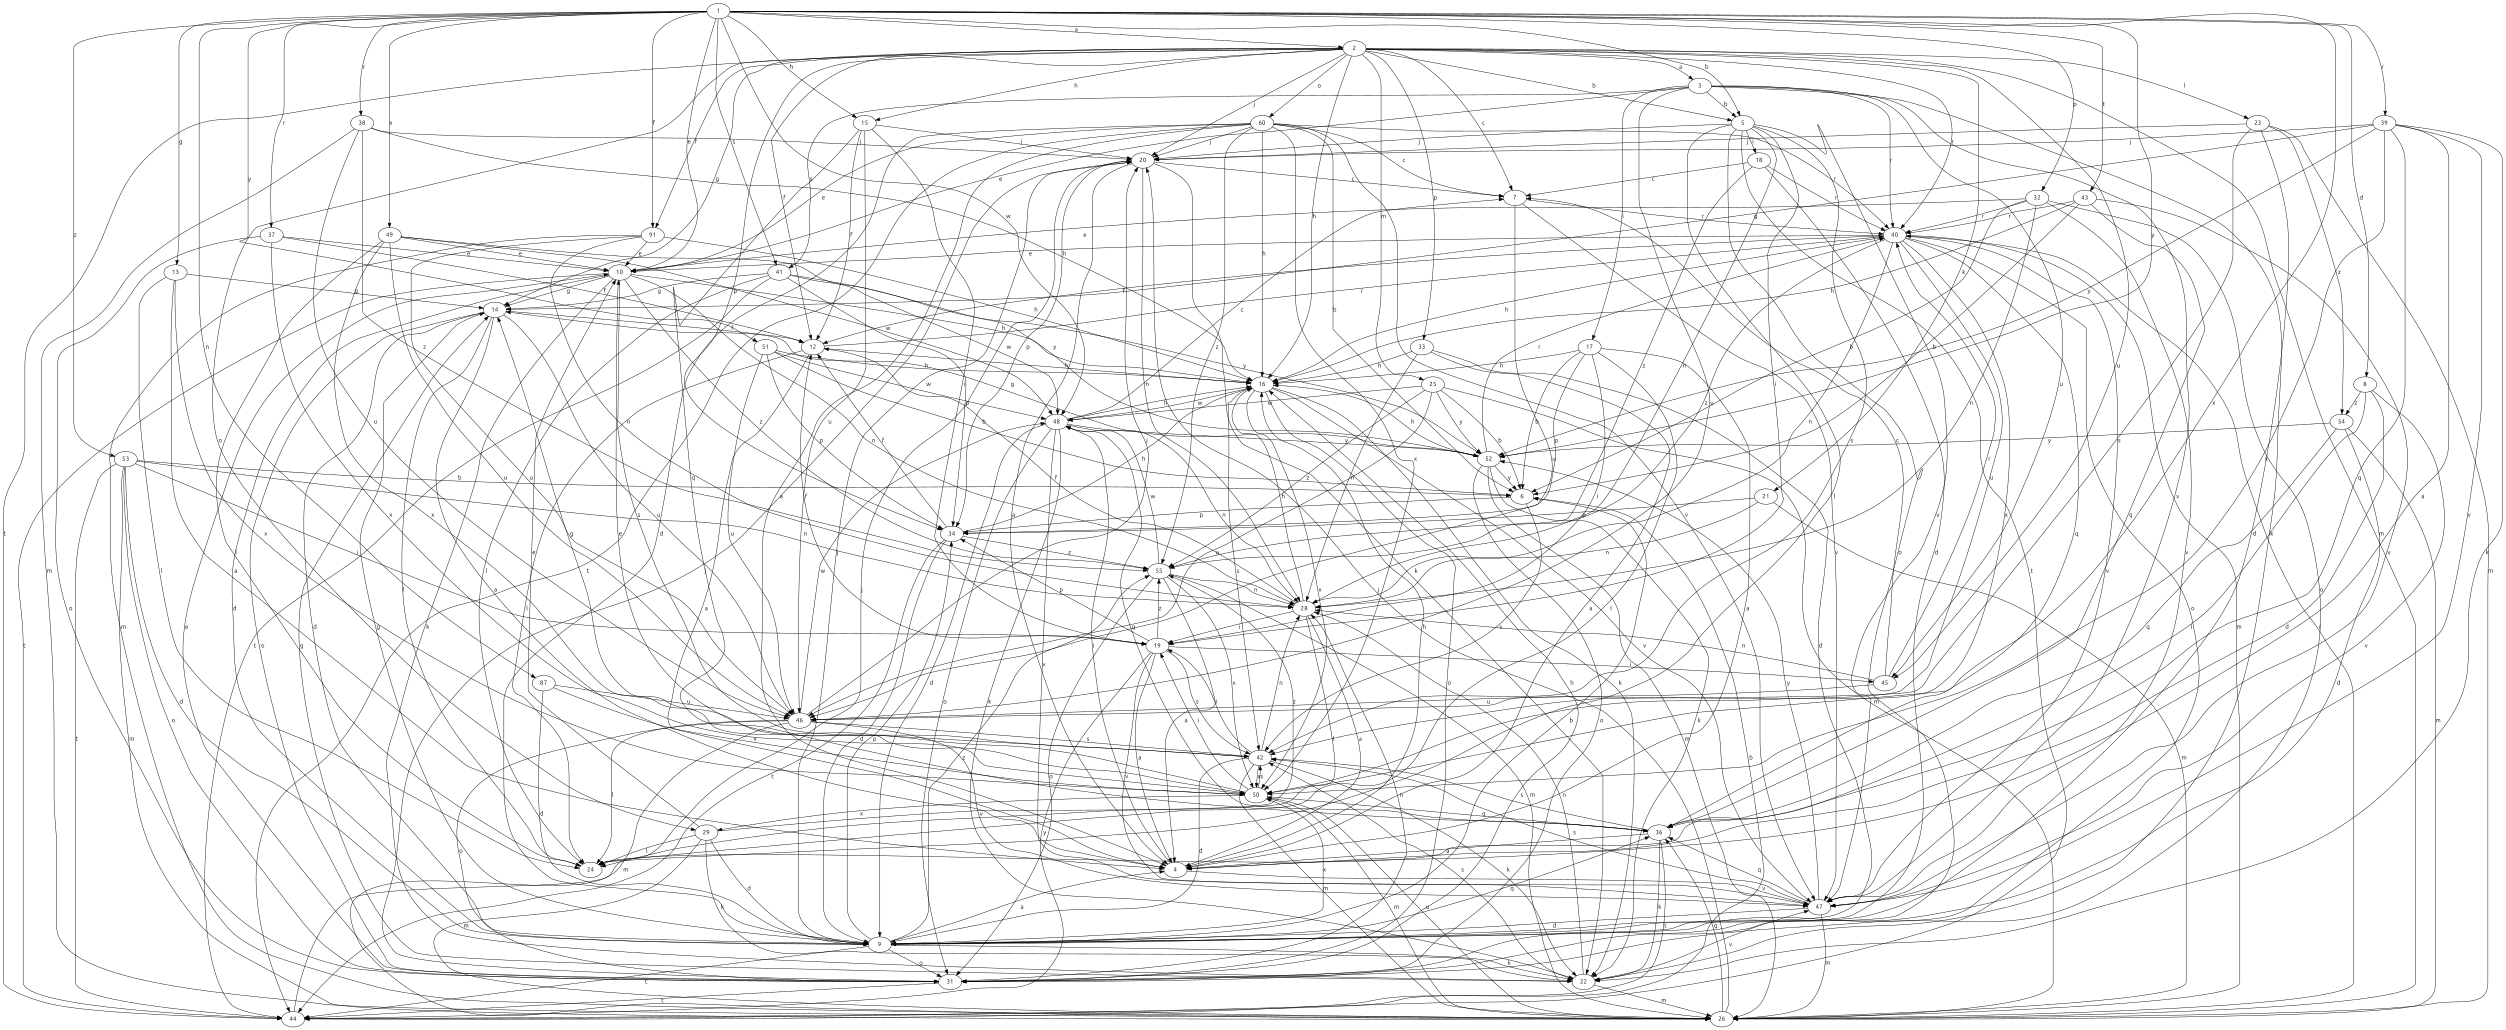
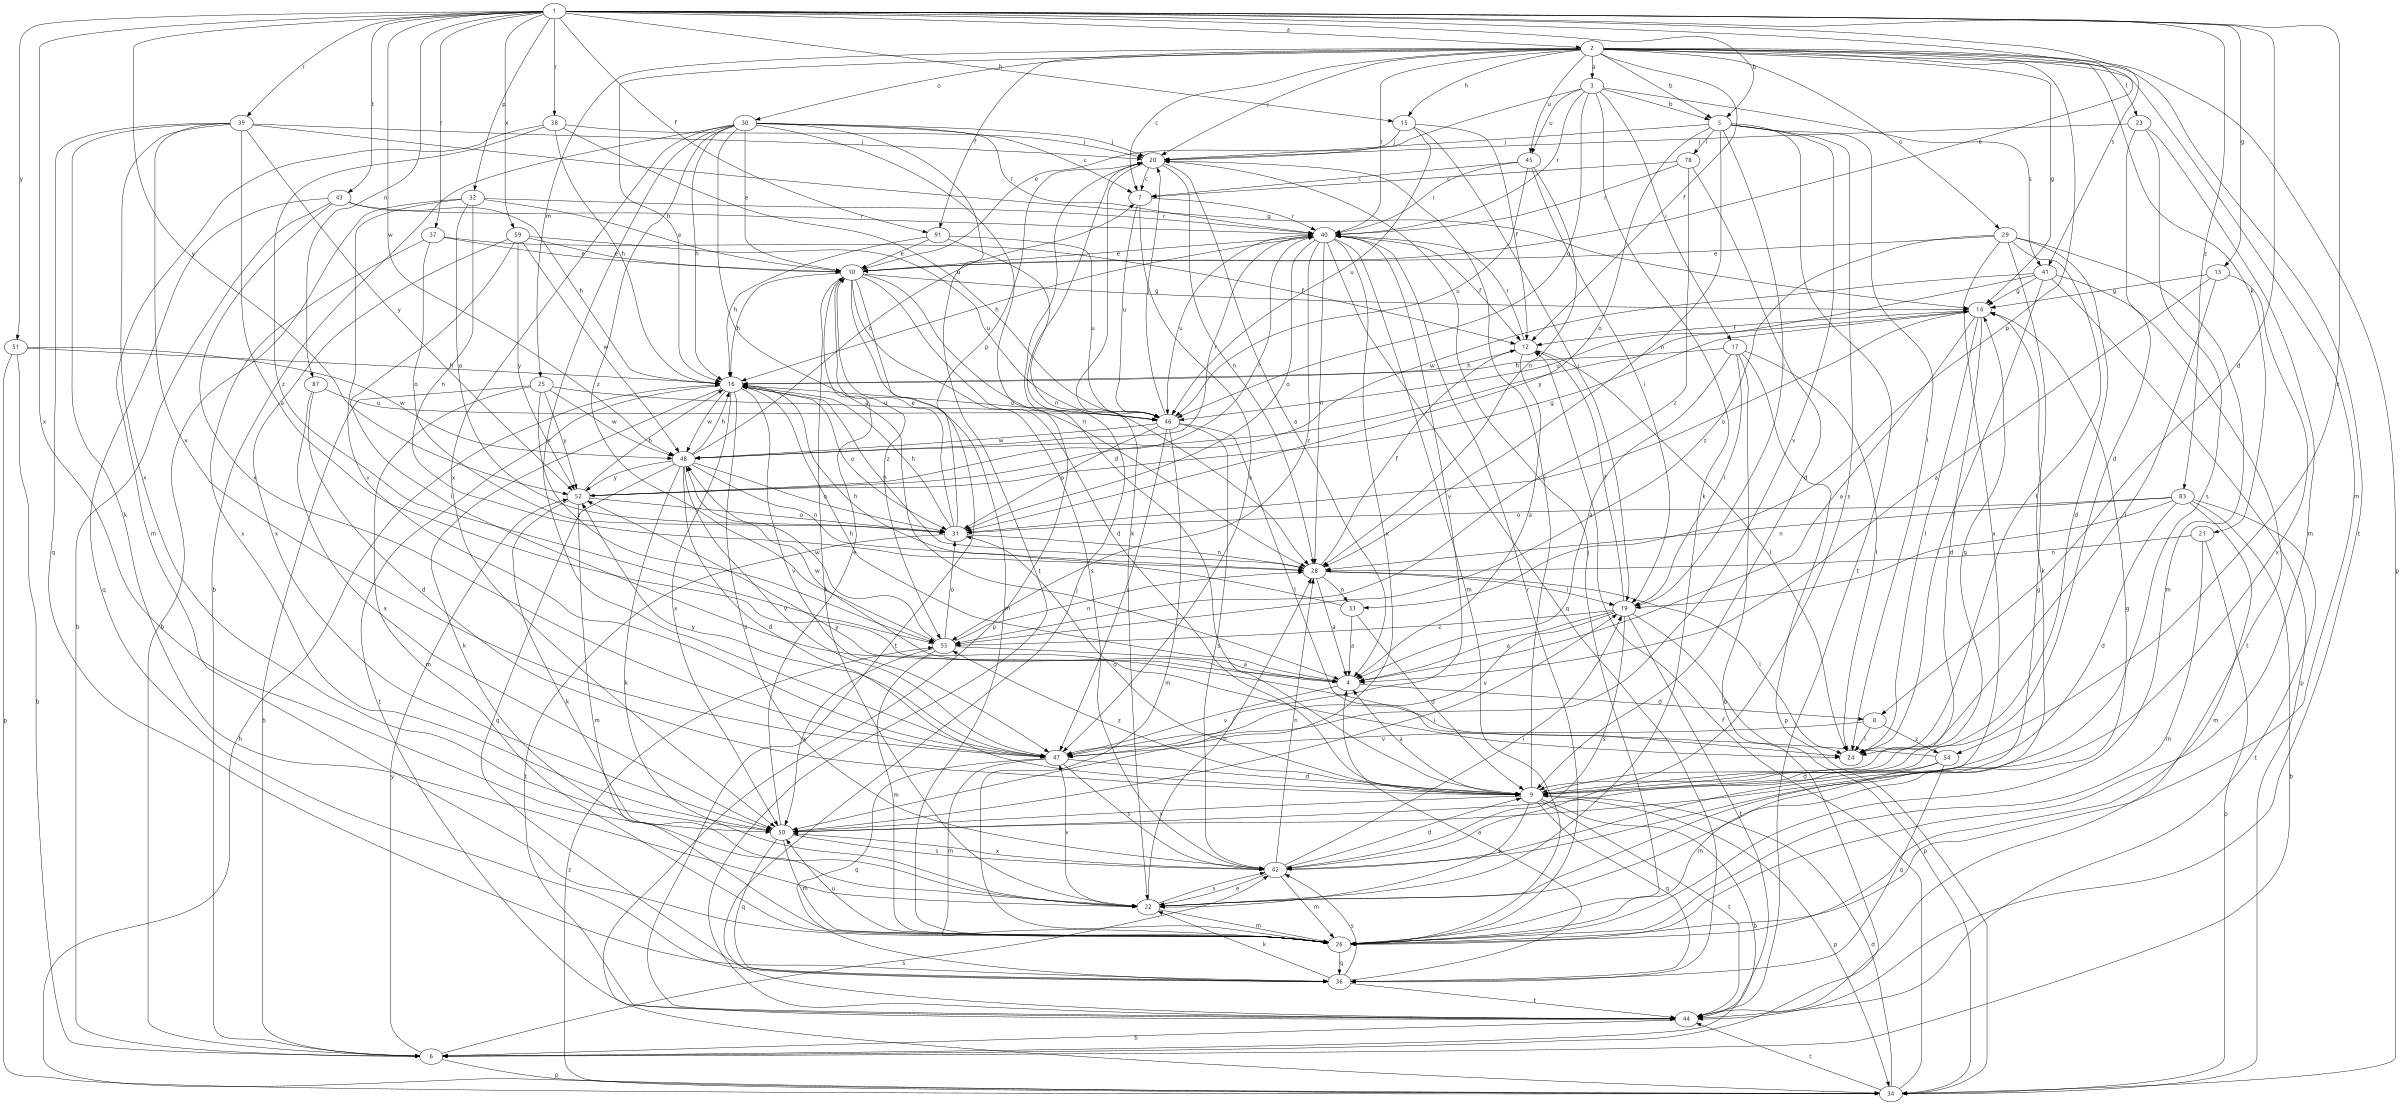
node "60": label "60" -> "30"
node "18": label "18" -> "78"
node "49": label "49" -> "59"
edge "23" -> "54": now "1" -> "54"
edge "3" -> "47": removed, label "v"
edge "48" -> "40": added, label "r"
node "53": label "53" -> "83"
edge "33" -> "28": reversed
edge "52" -> "6": reversed
edge "51" -> "46": now "16" -> "46"
edge "31" -> "20": label "j" -> "p"
edge "4" -> "48": label "i" -> "w"
edge "19" -> "45": reversed
edge "15" -> "36": removed, label "q"
edge "50" -> "29": reversed
edge "8" -> "4": reversed
edge "19" -> "44": label "y" -> "t"
edge "42" -> "22": label "k" -> "e"
edge "16" -> "44": added, label "t"
edge "91" -> "26": now "10" -> "26"
